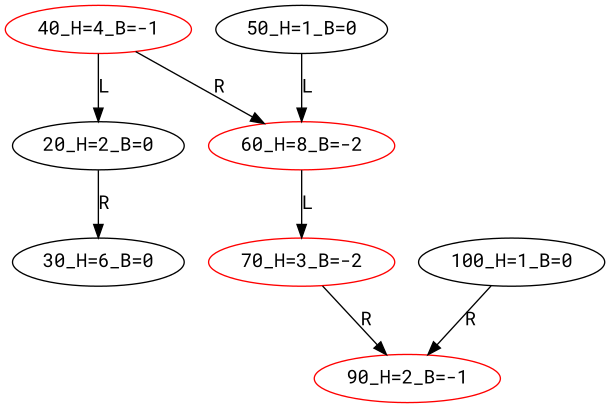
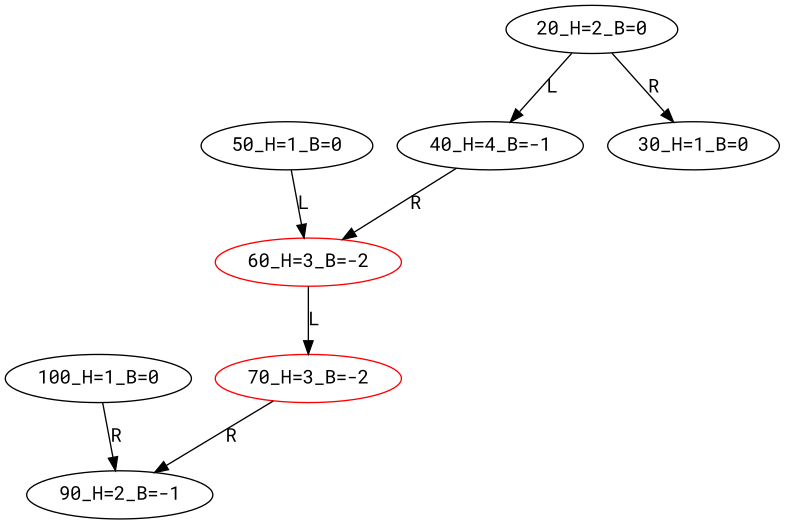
node "40_H=4_B=-1": color red -> black
edge "40_H=4_B=-1" -> "20_H=2_B=0": reversed
node "60_H=8_B=-2": label "60_H=8_B=-2" -> "60_H=3_B=-2"
node "30_H=6_B=0": label "30_H=6_B=0" -> "30_H=1_B=0"
node "90_H=2_B=-1": color red -> black
